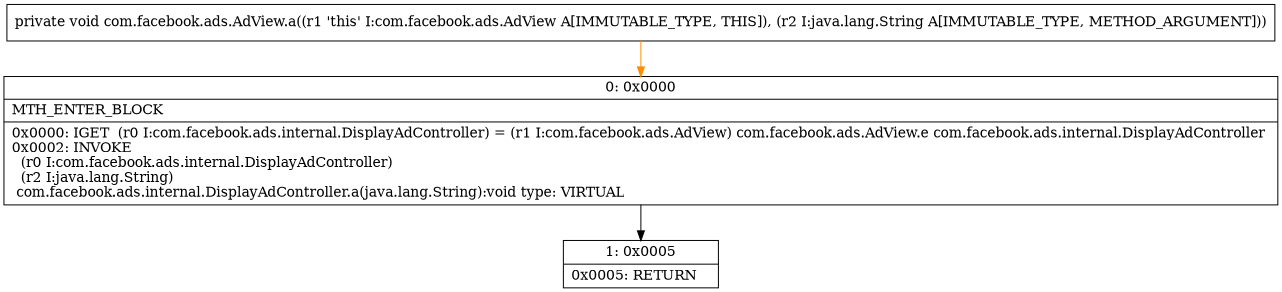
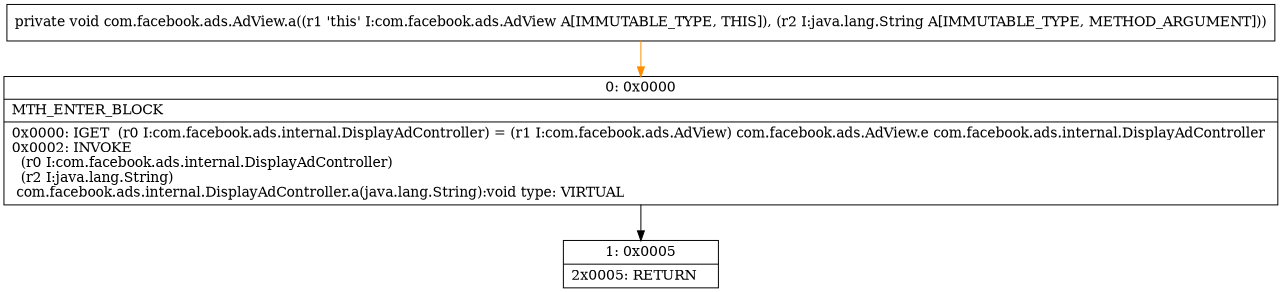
node "1: 0x0005": text "0x0005: RETURN" -> "2x0005: RETURN"
